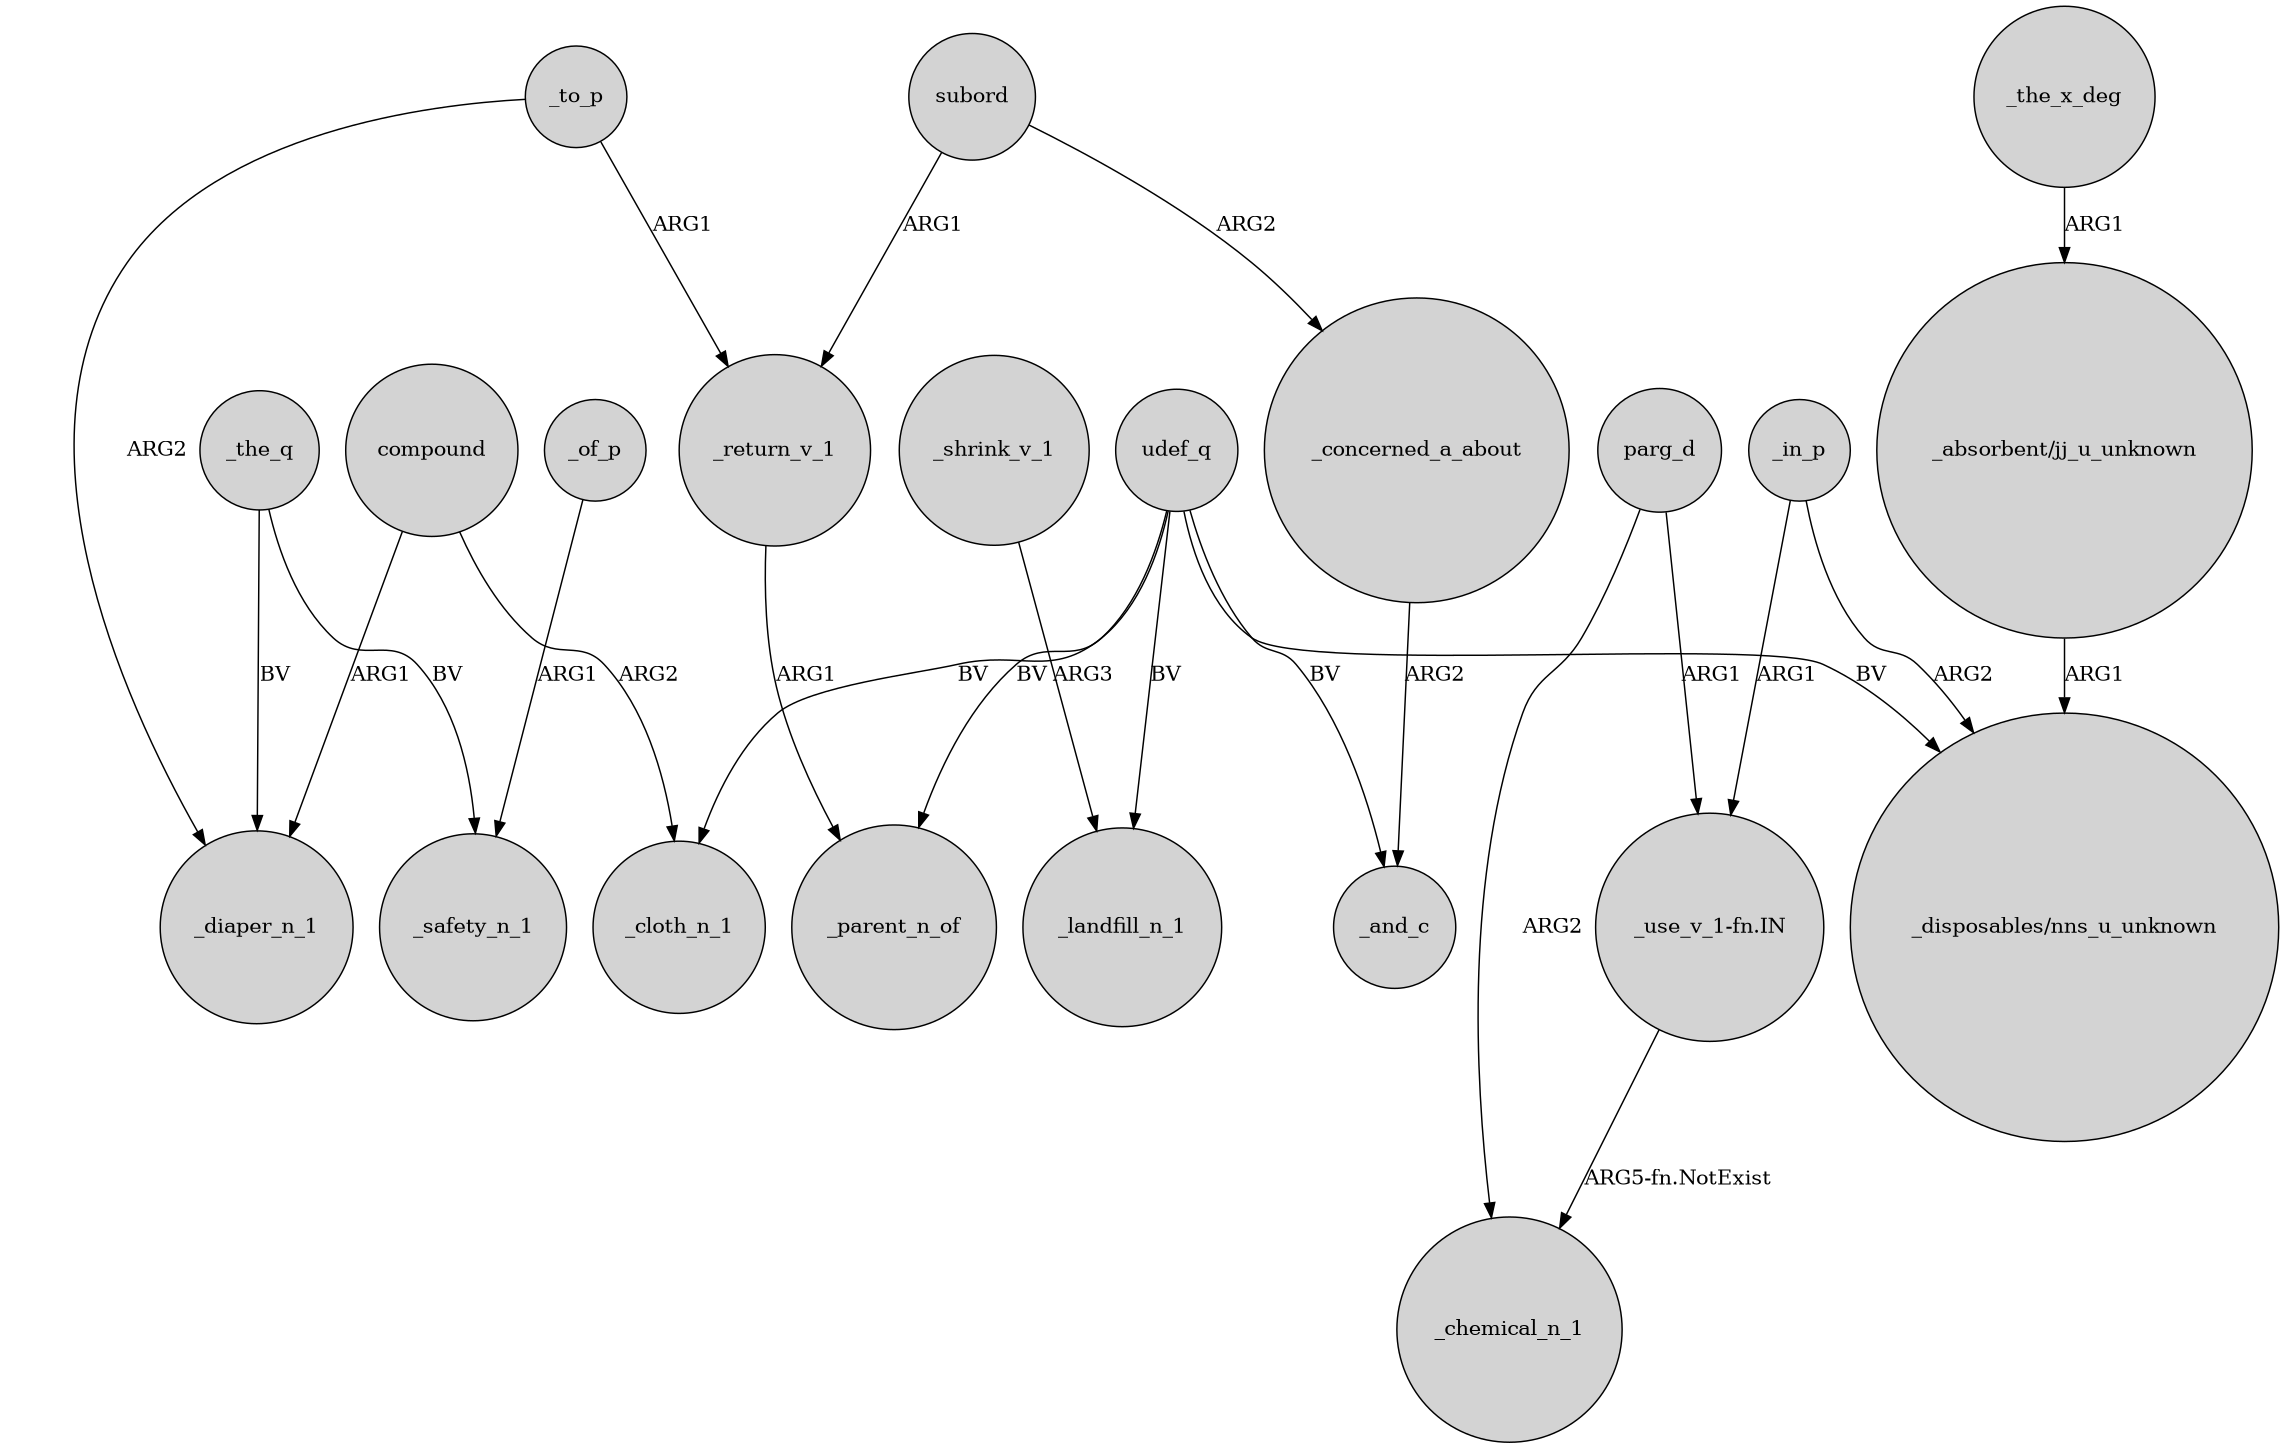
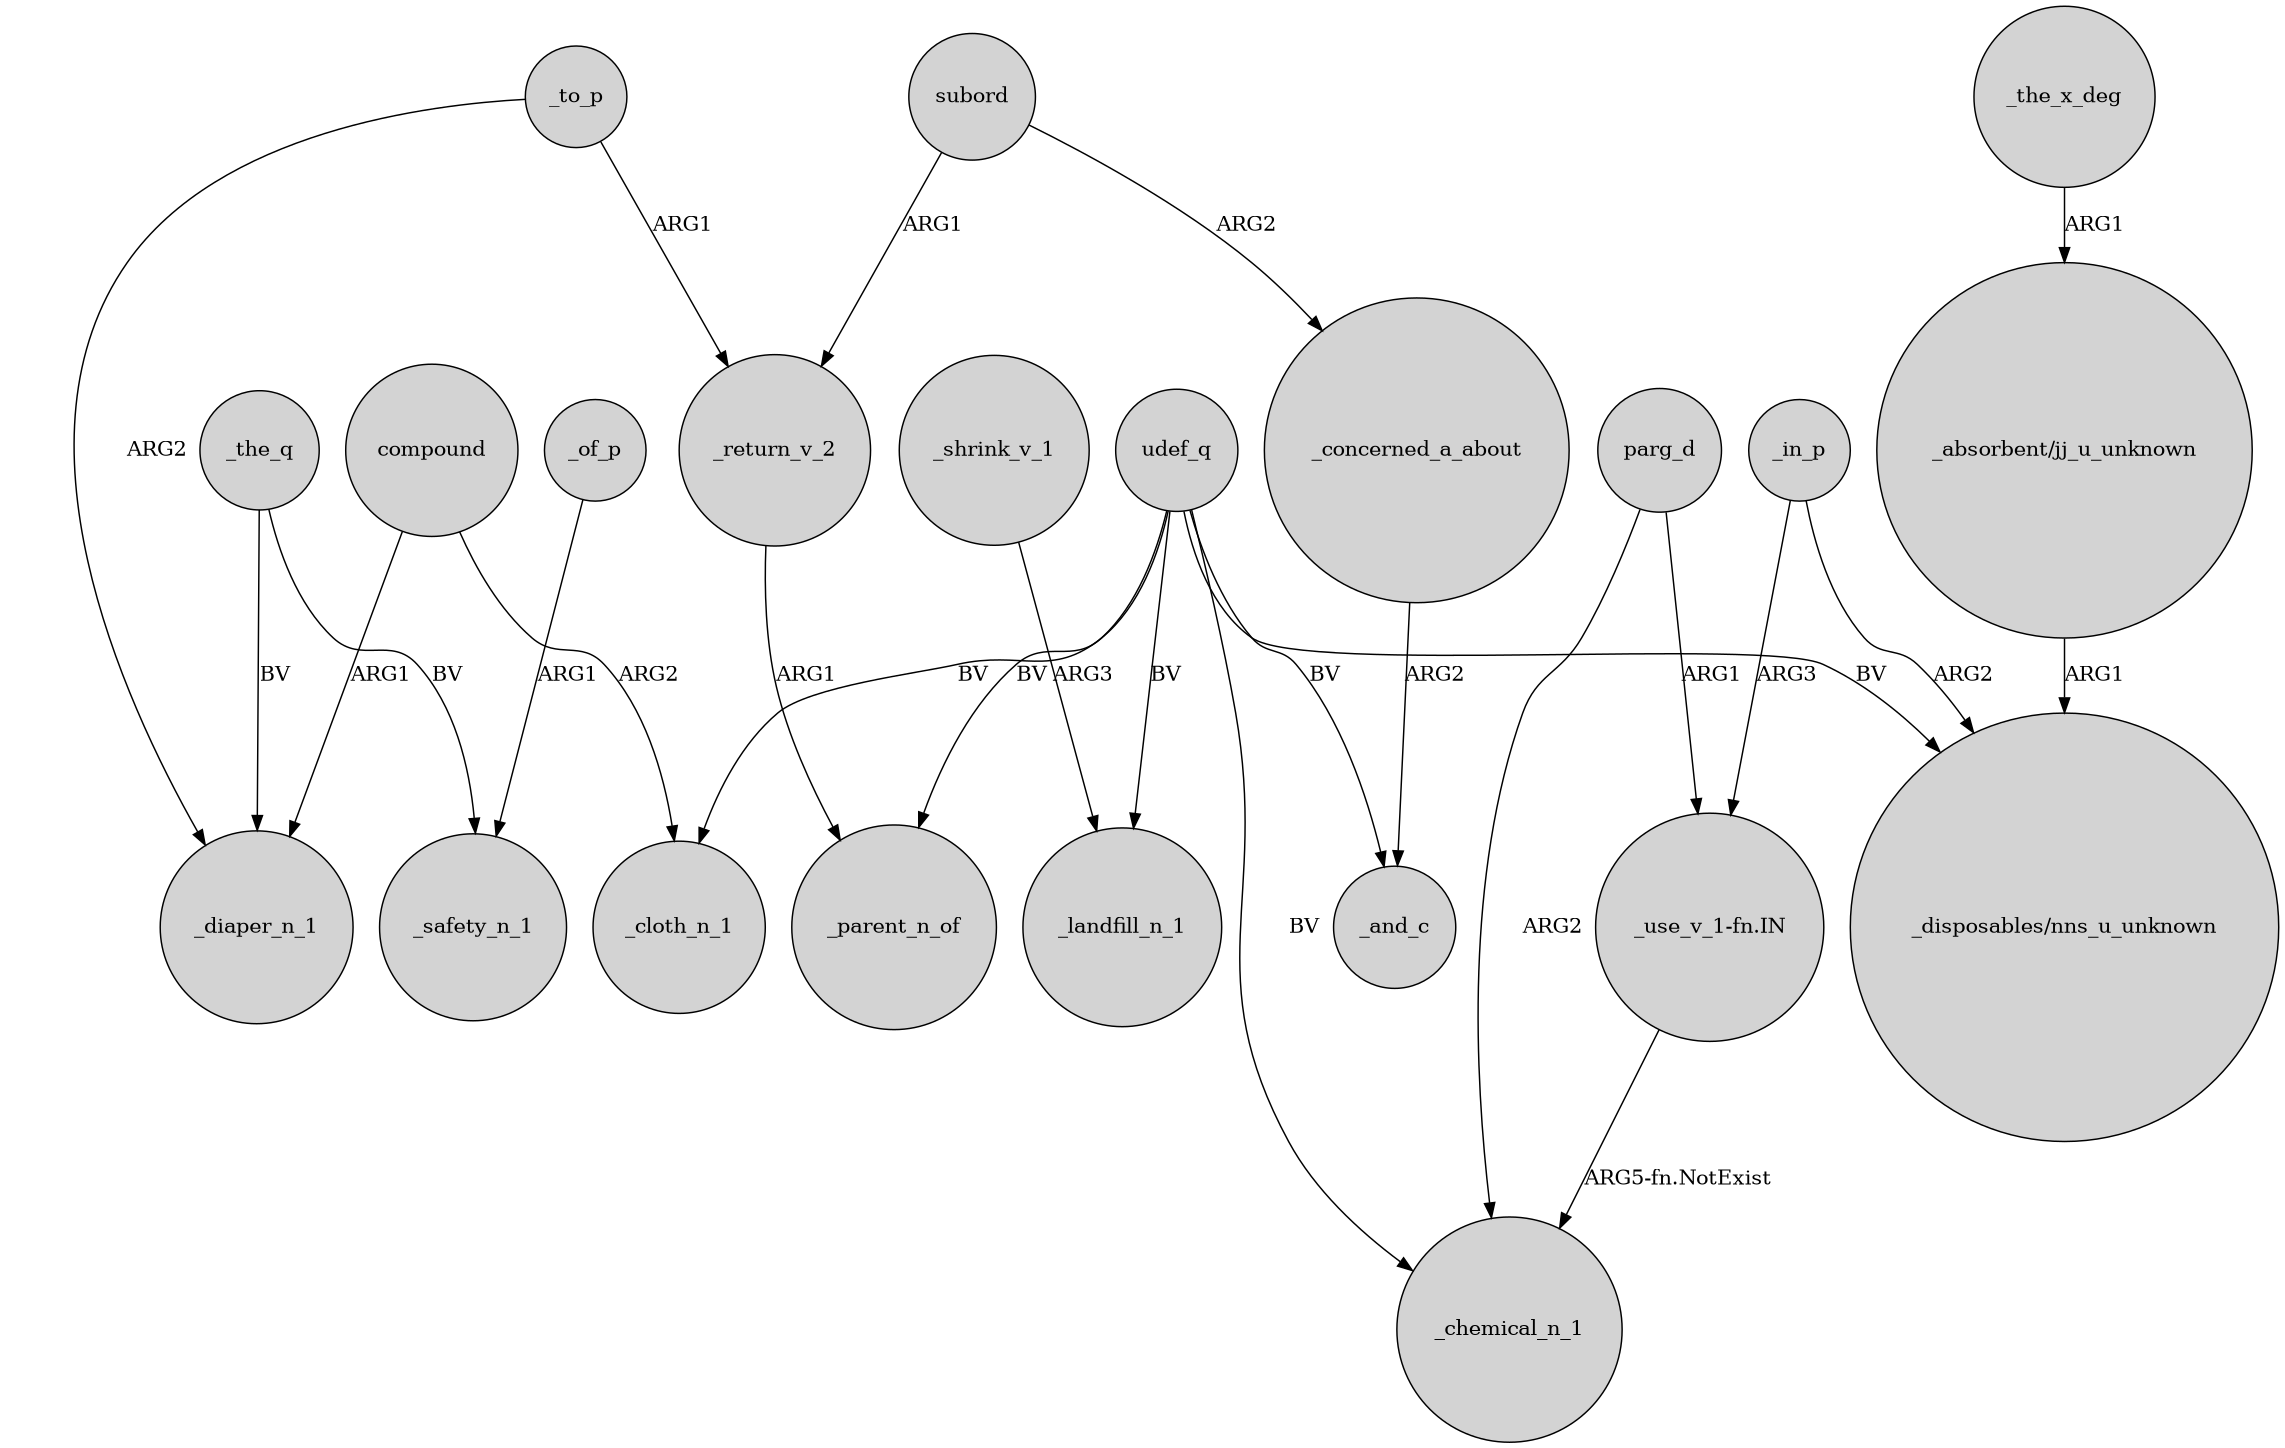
node "_return_v_1": label "_return_v_1" -> "_return_v_2"
edge "_in_p" -> "_use_v_1-fn.IN": label "ARG1" -> "ARG3"
edge "udef_q" -> "_chemical_n_1": added, label "BV"
